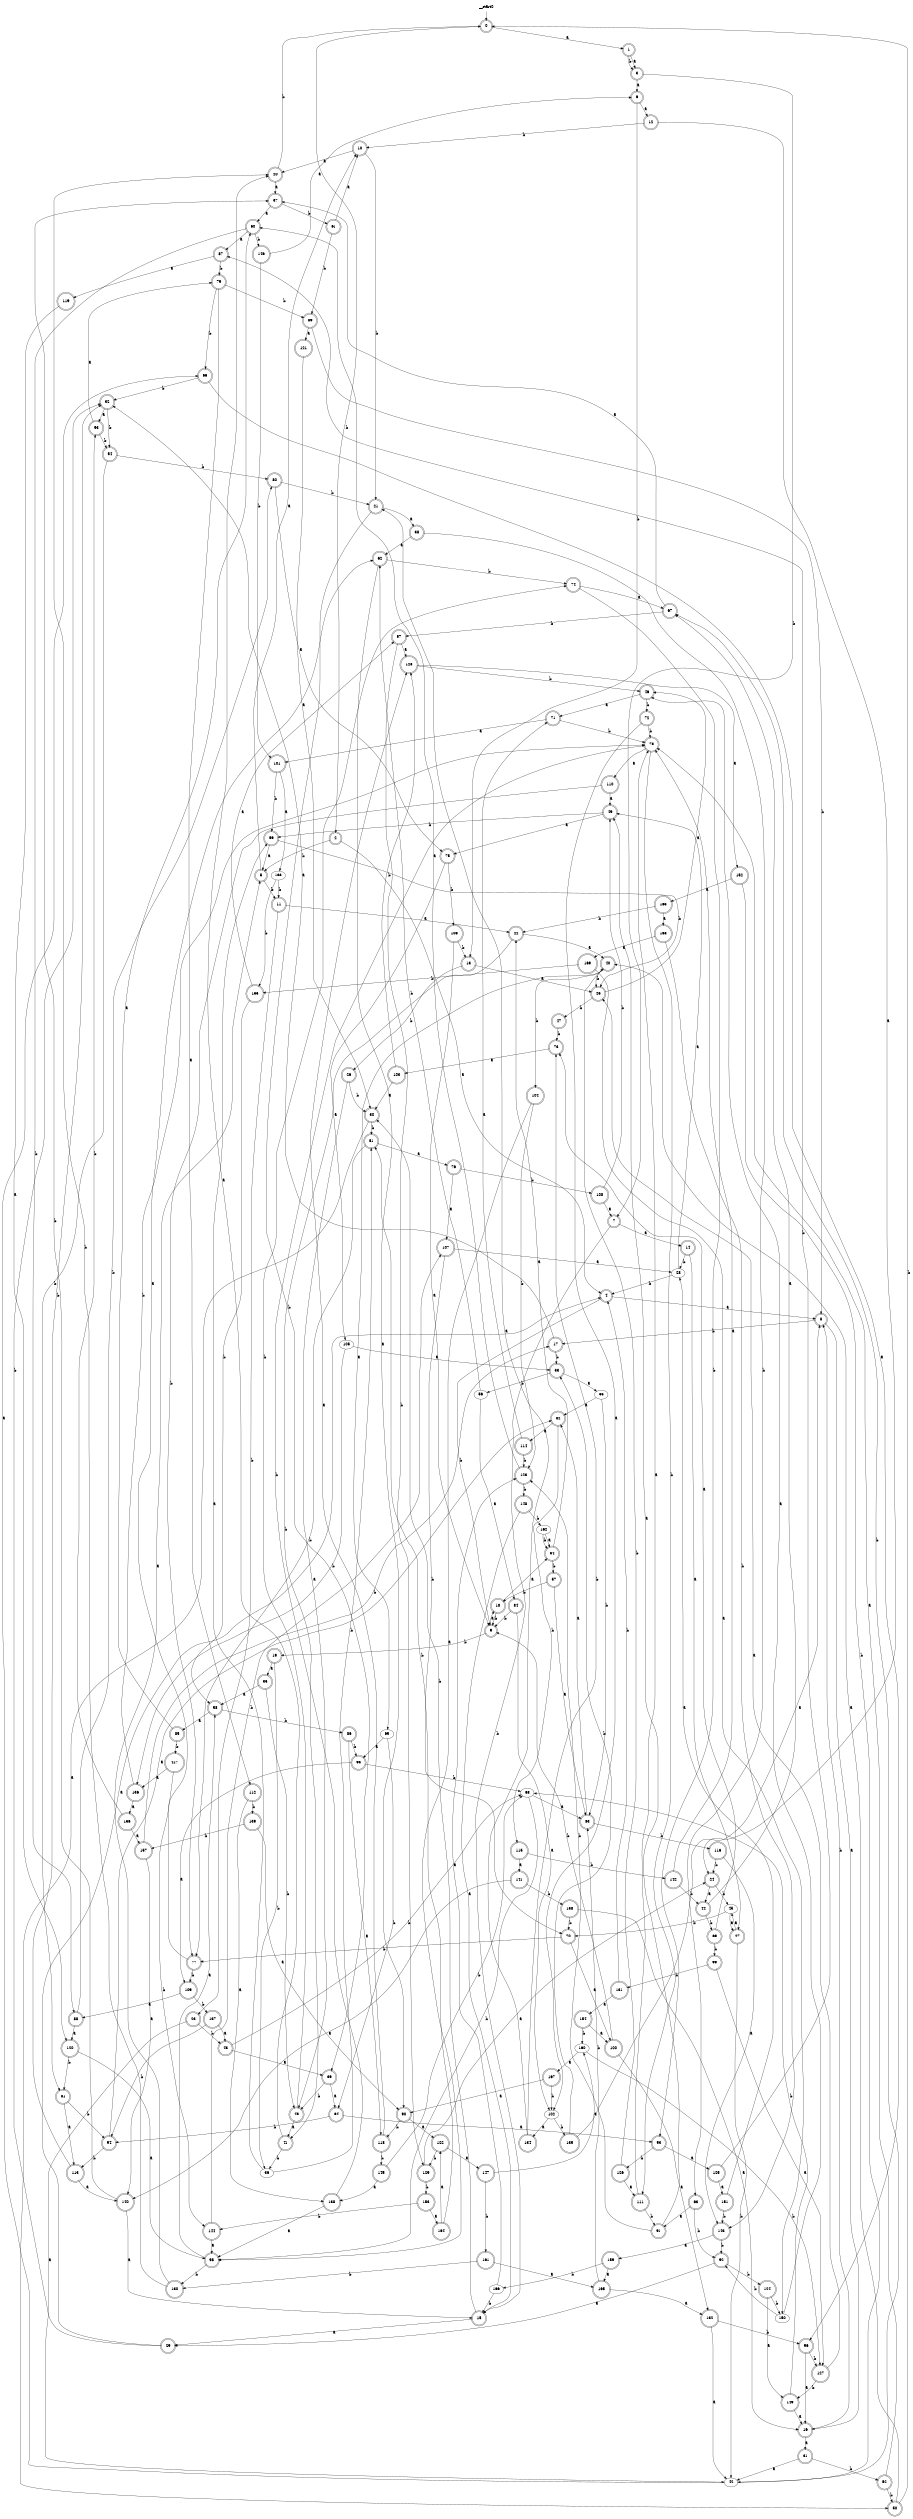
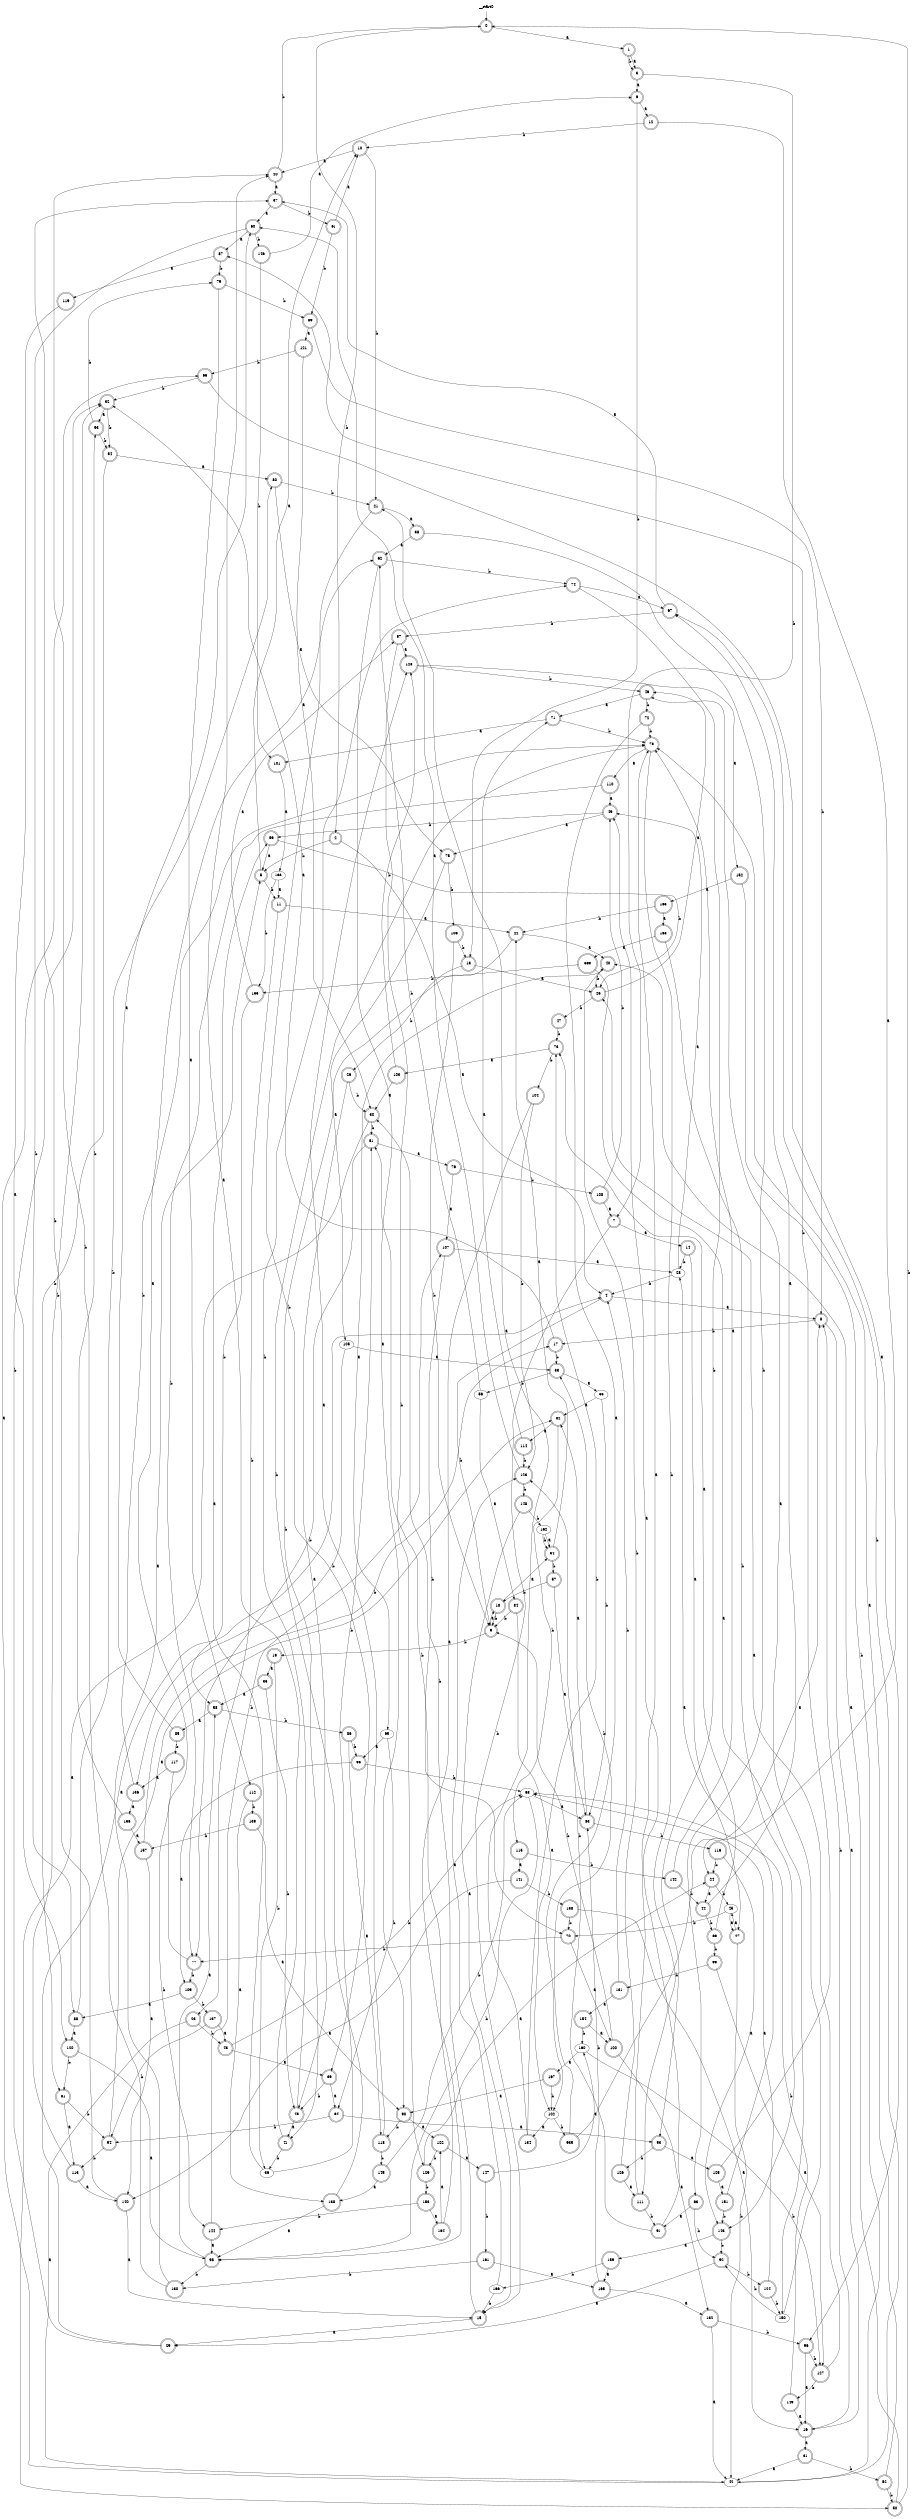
edge "79" -> "66": now "121" -> "66"
edge "53" -> "79": label "a" -> "b"
edge "54" -> "80": label "b" -> "a"
edge "101" -> "59": removed, label "b"
edge "133" -> "11": label "b" -> "a"
node "169": label "169" -> "569"
edge "40" -> "104": now "73" -> "104"
edge "106" -> "9": label "a" -> "b"
node "417": label "417" -> "117"
node "135": label "135" -> "935"
edge "124" -> "149": now "124" -> "68"
